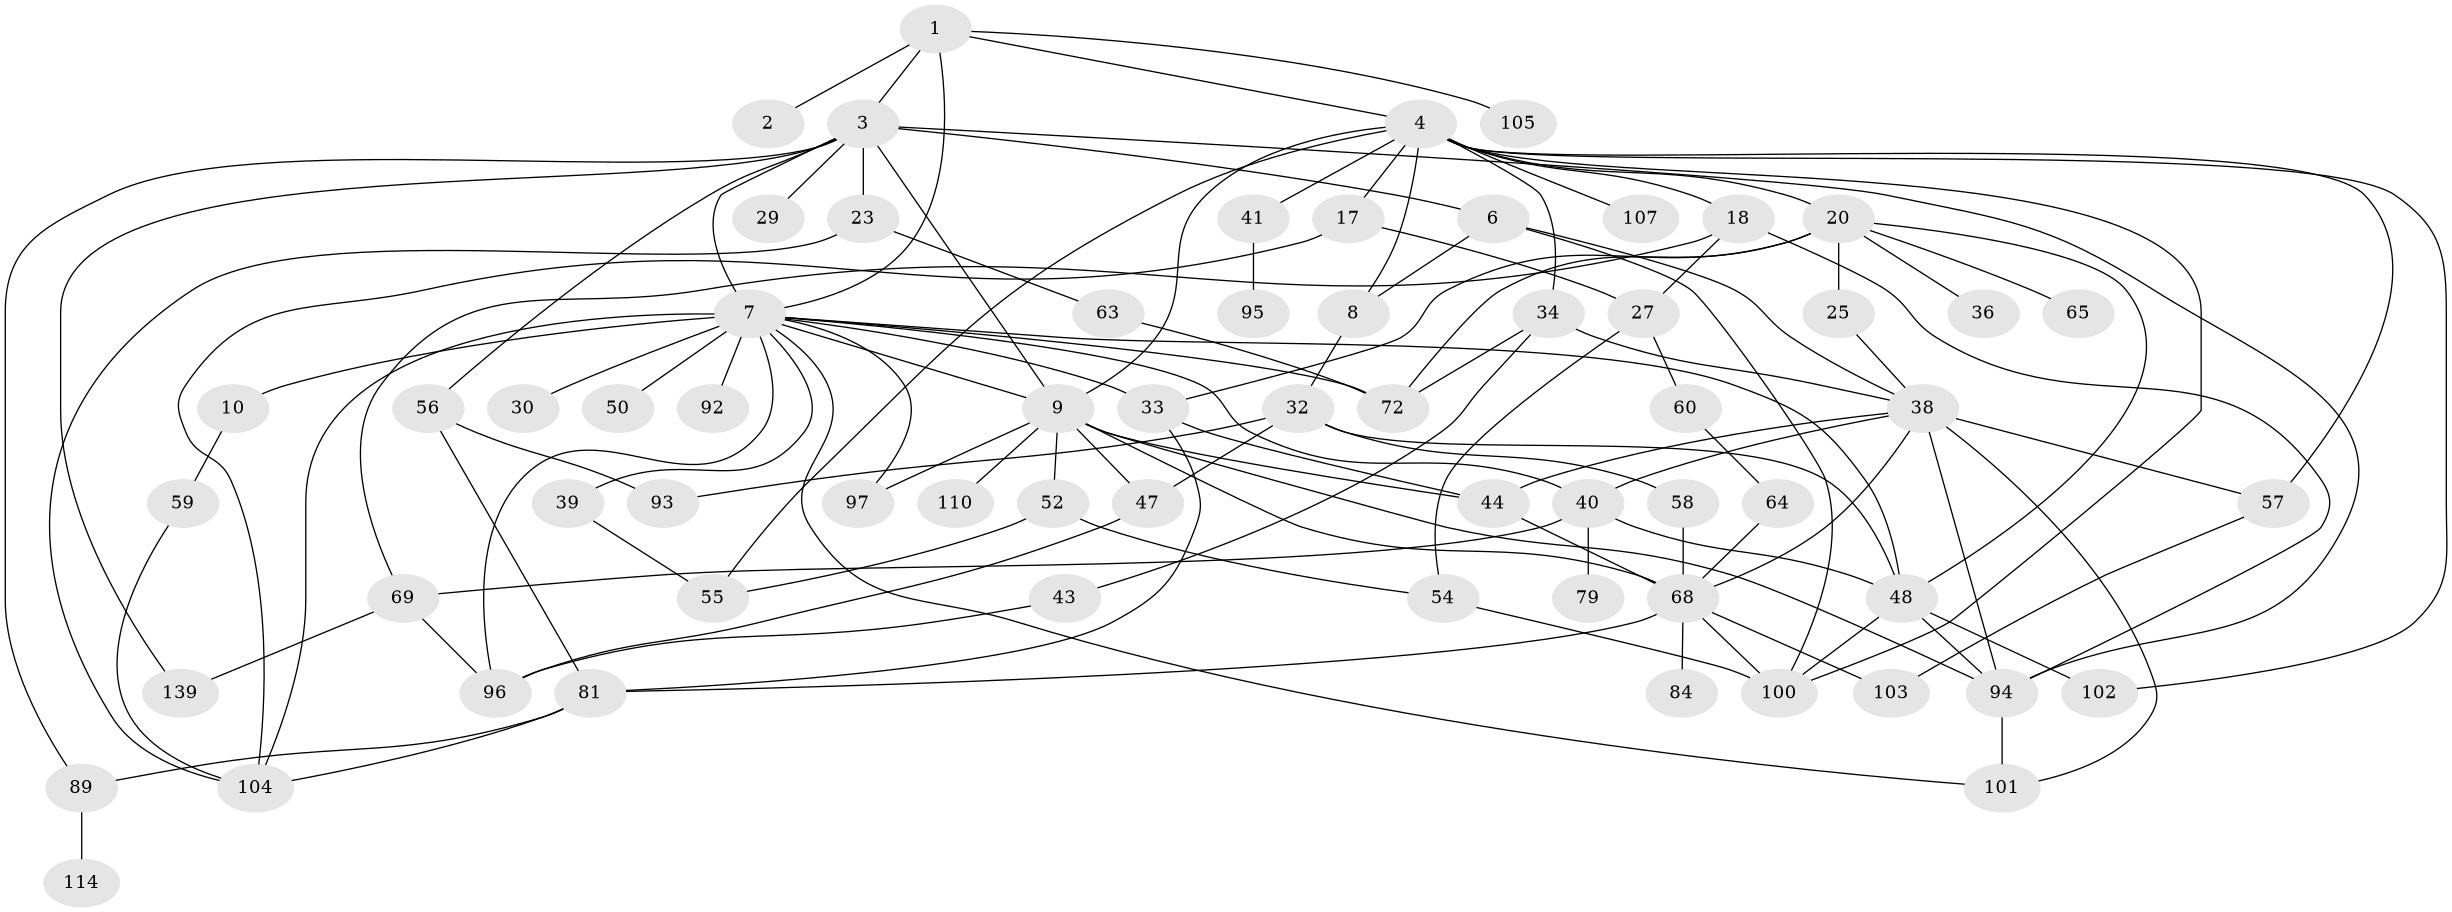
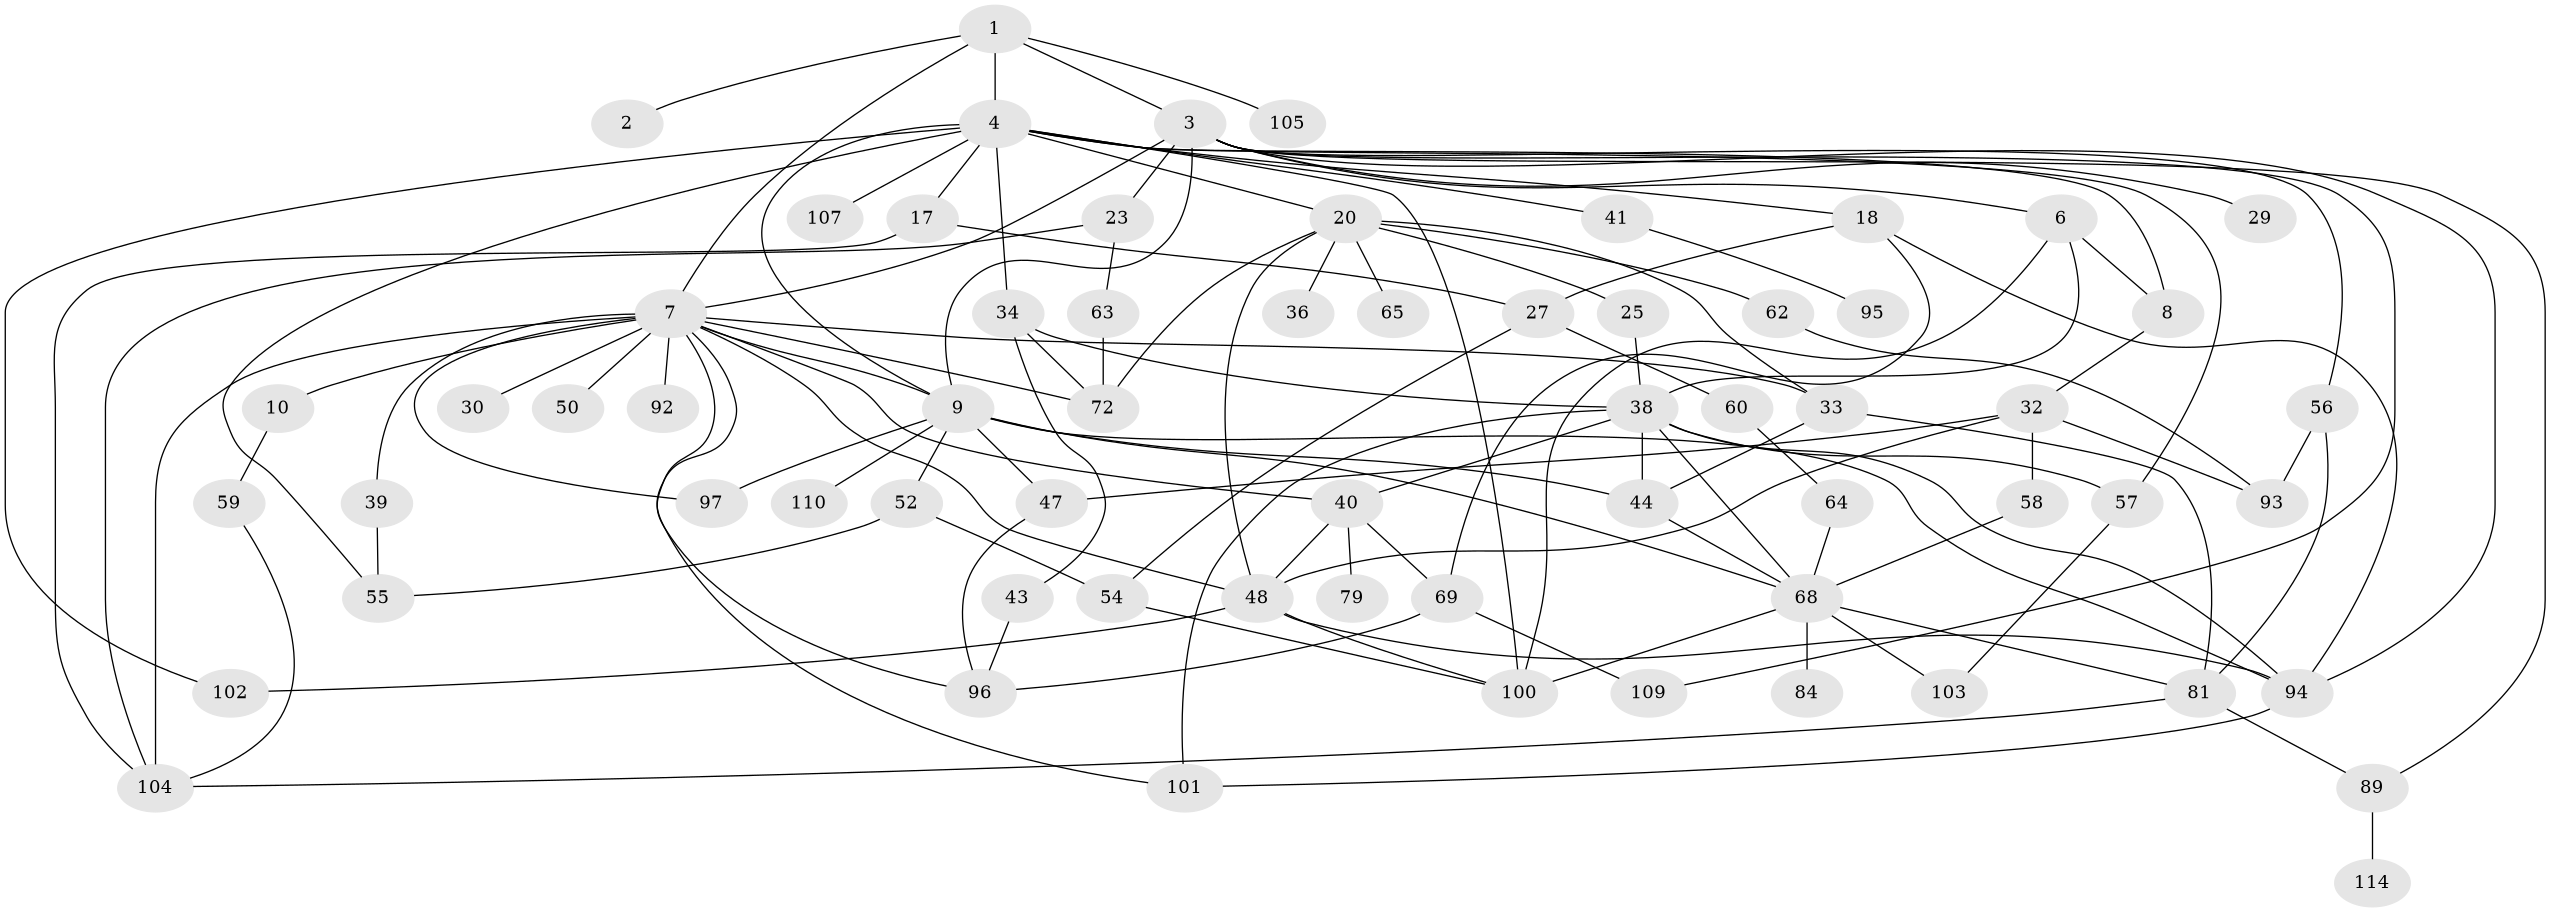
node "62": added
node "139": label "139" -> "109"
